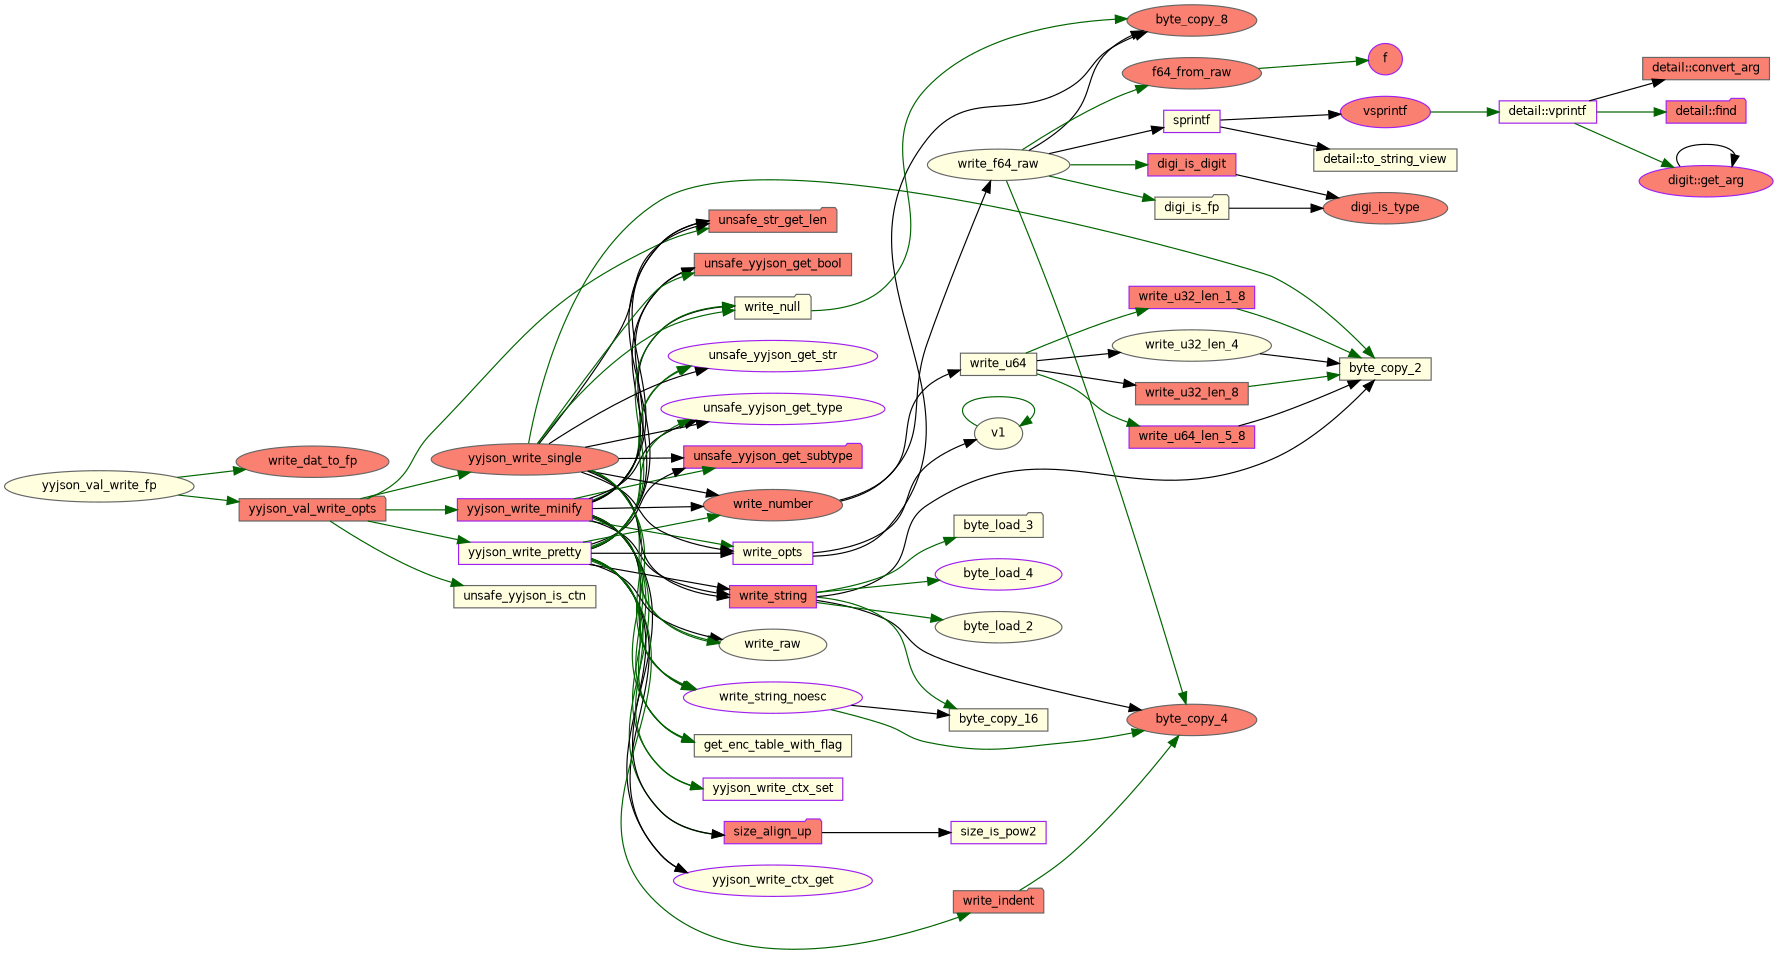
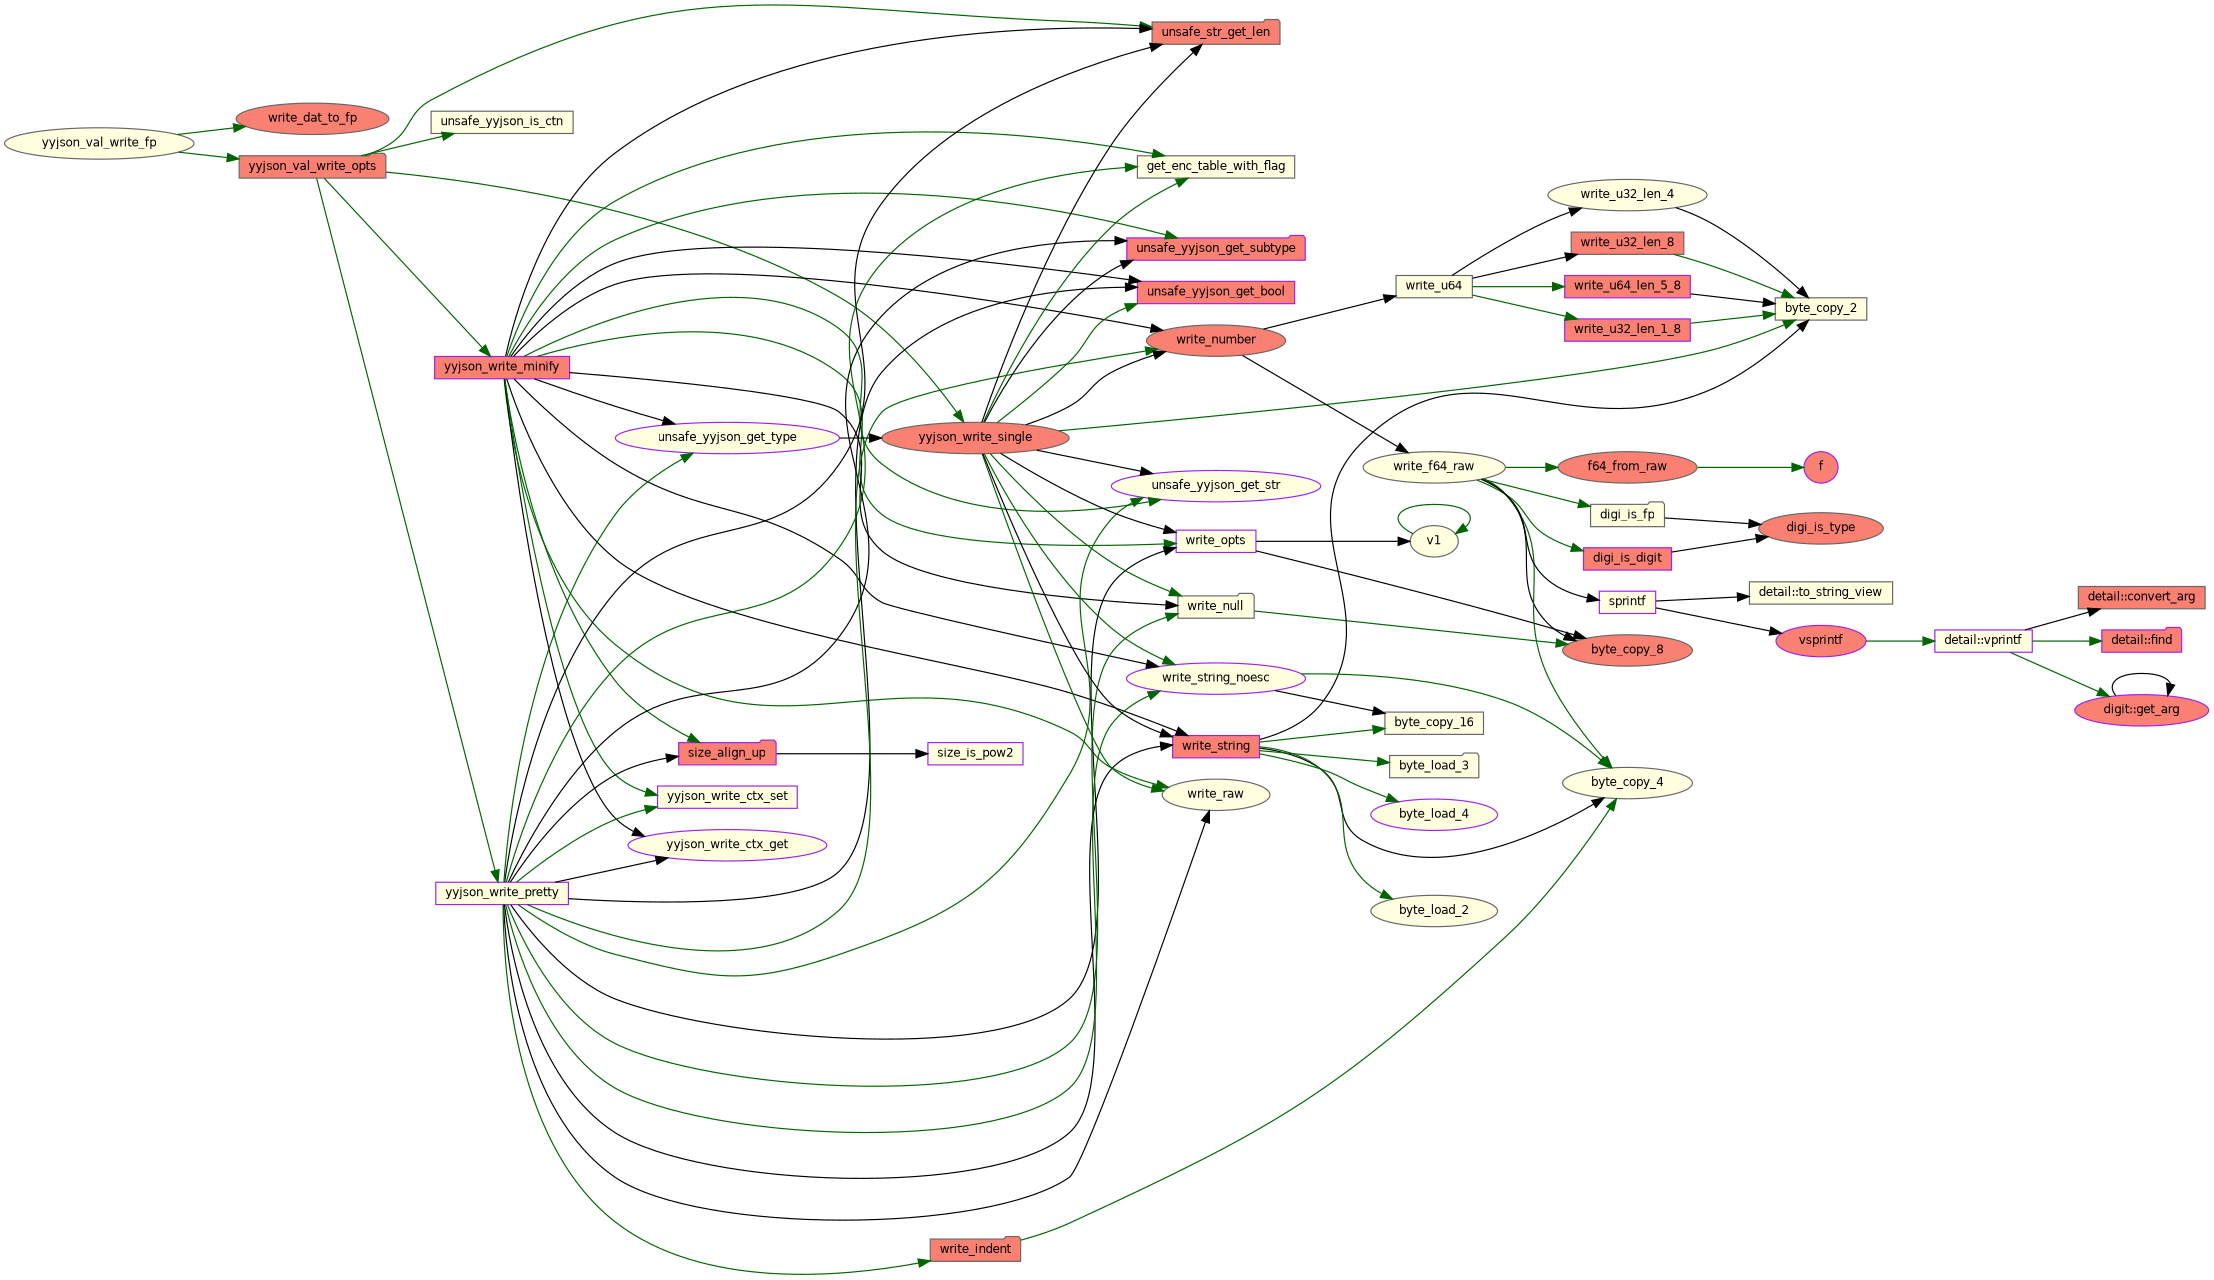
node "unsafe_yyjson_get_bool": color gray40 -> purple
edge "yyjson_write_single" -> "unsafe_yyjson_get_type": reversed
node "byte_copy_4": fillcolor salmon -> lightyellow
